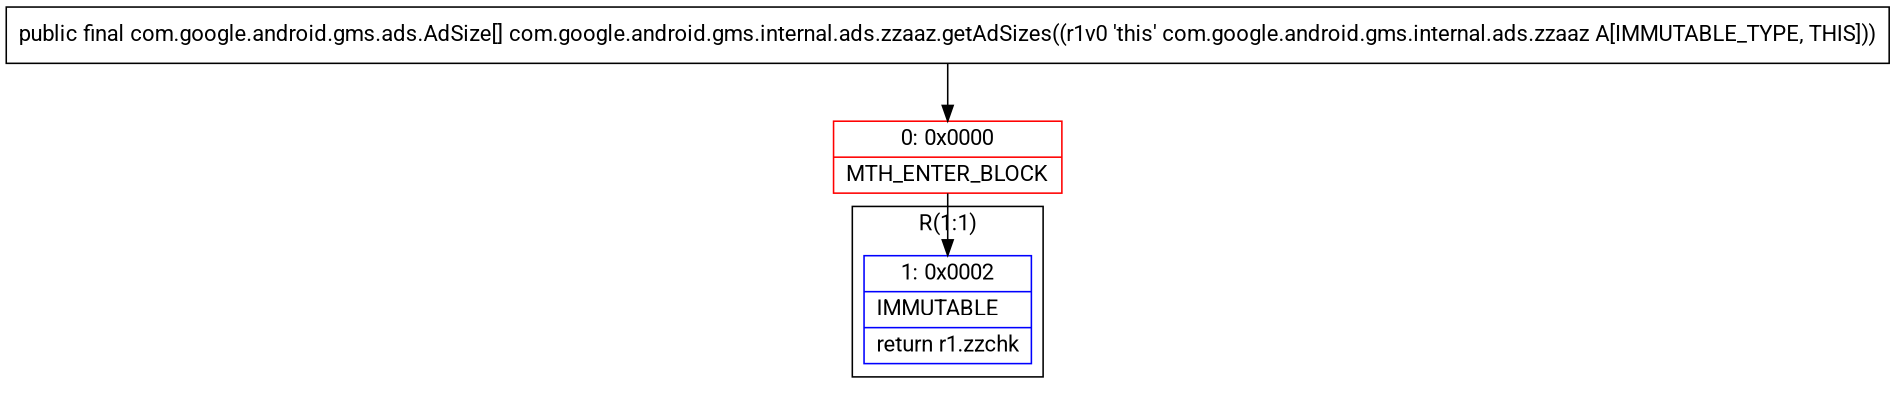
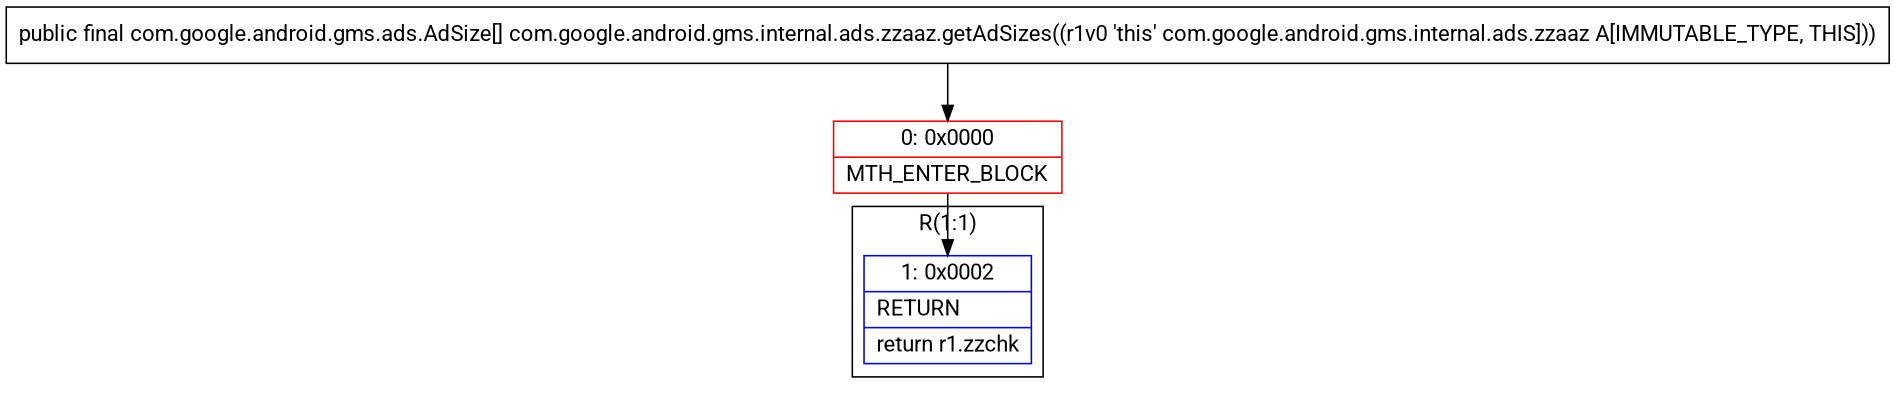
node "1: 0x0002": text "IMMUTABLE" -> "RETURN"
